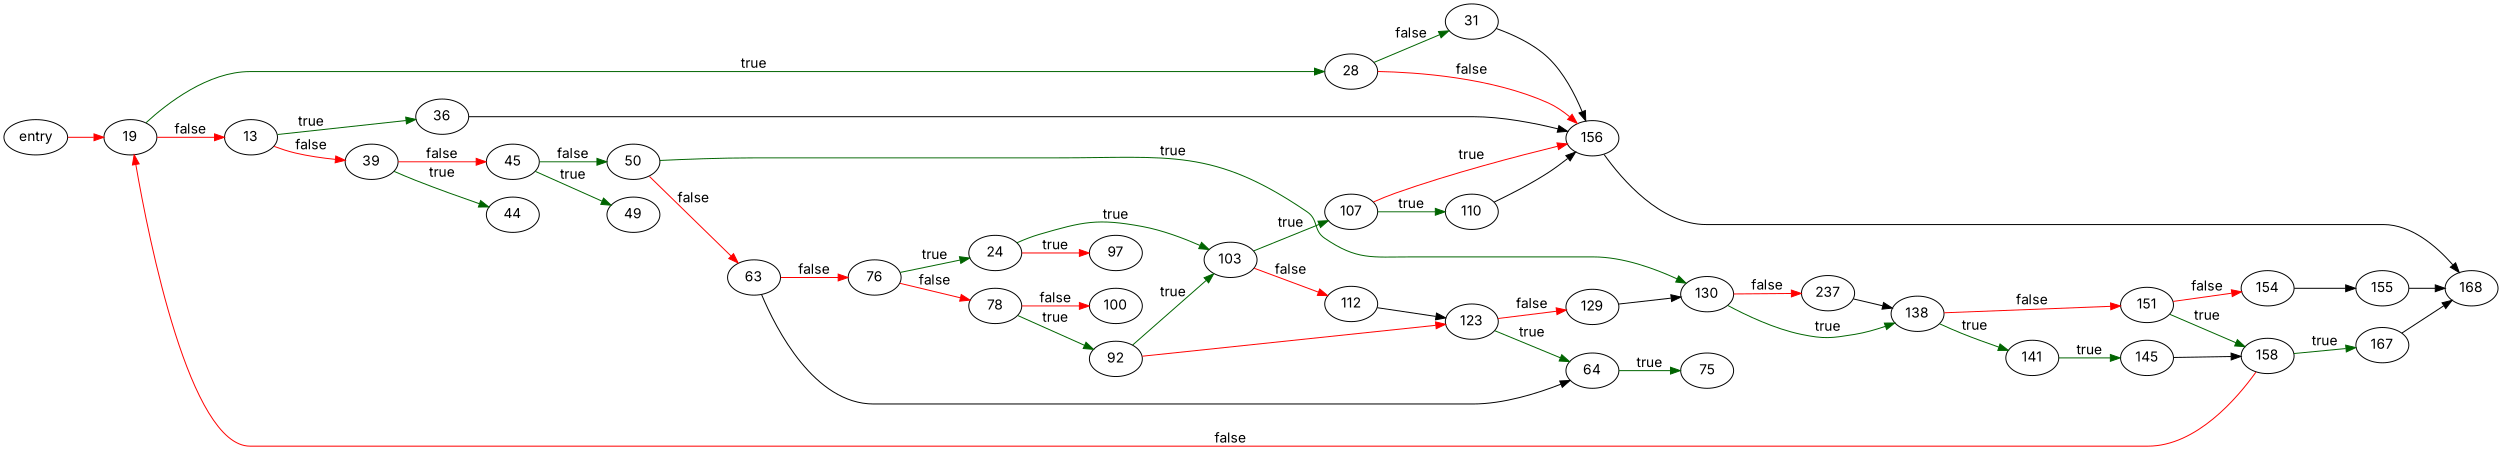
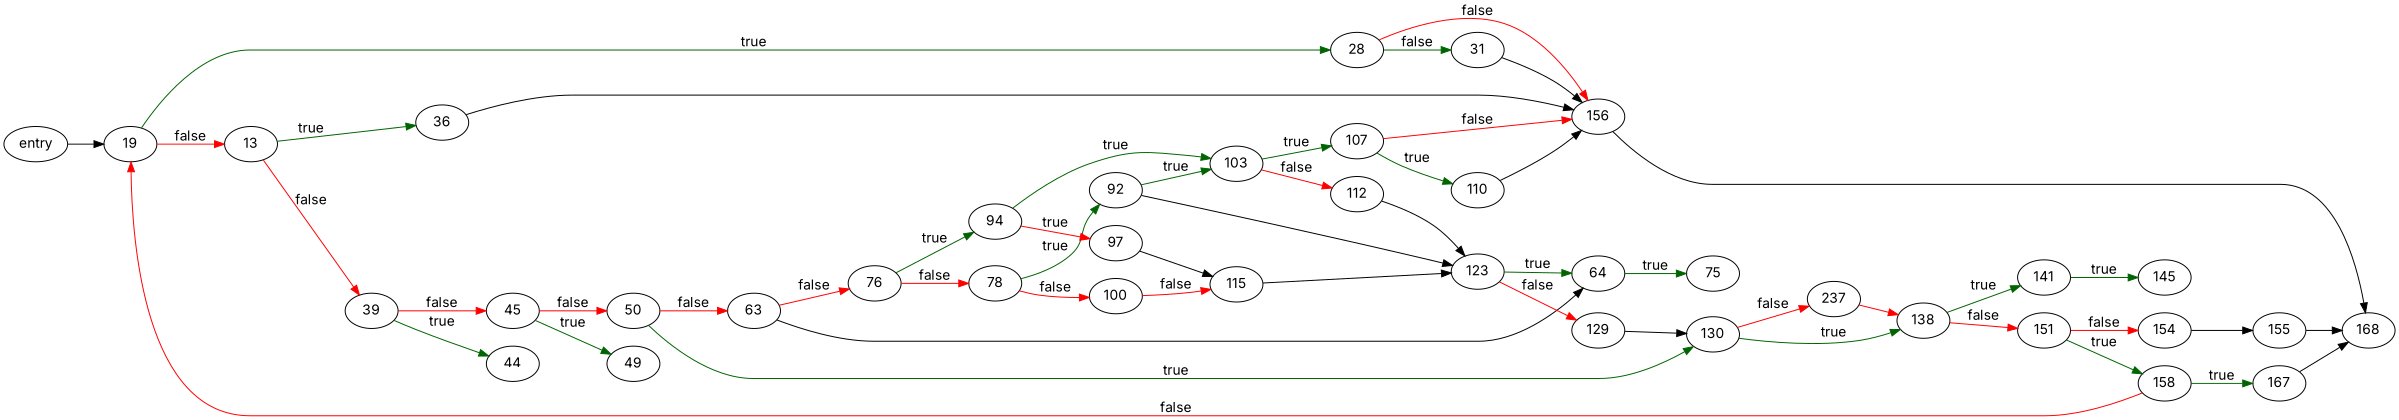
edge "entry" -> "19": color red -> black
edge "107" -> "156": label "true" -> "false"
edge "45" -> "50": color darkgreen -> red
node "24": label "24" -> "94"
node "115": added
edge "237" -> "138": color black -> red
edge "92" -> "123": color red -> black
edge "145" -> "158": removed
